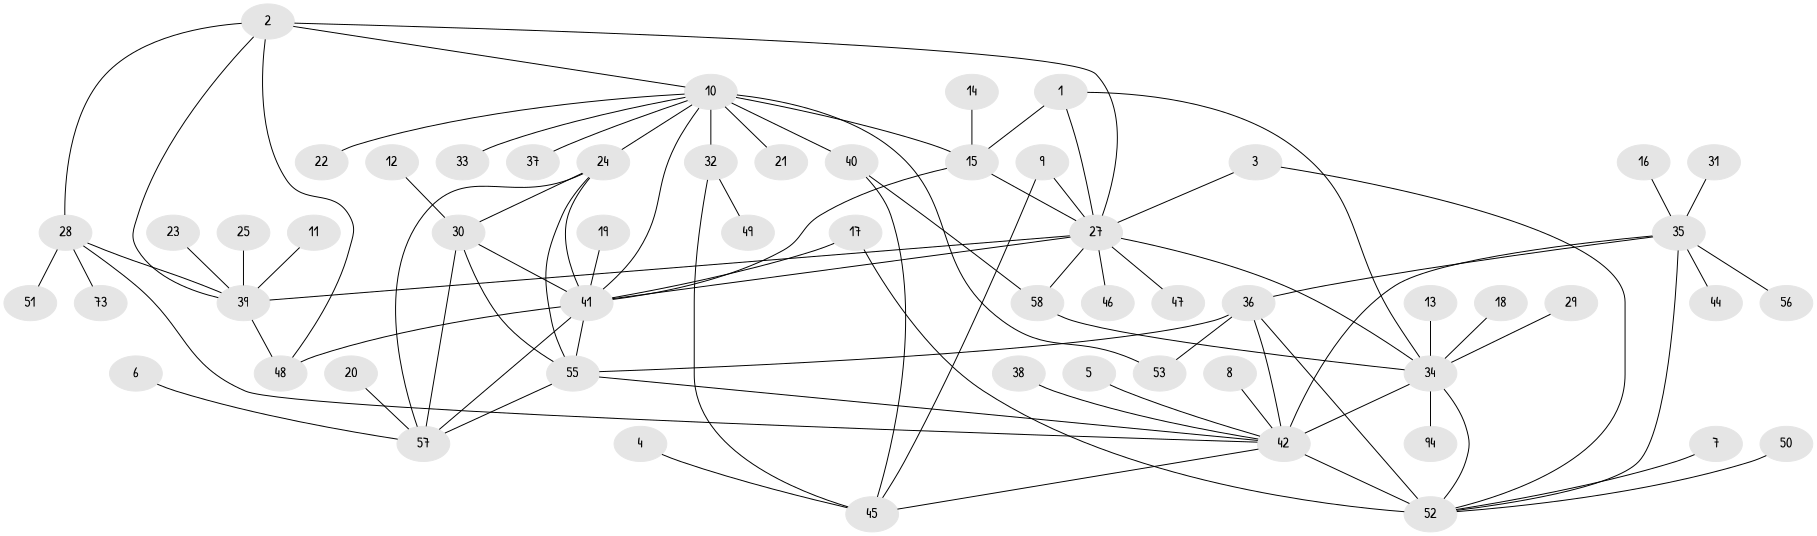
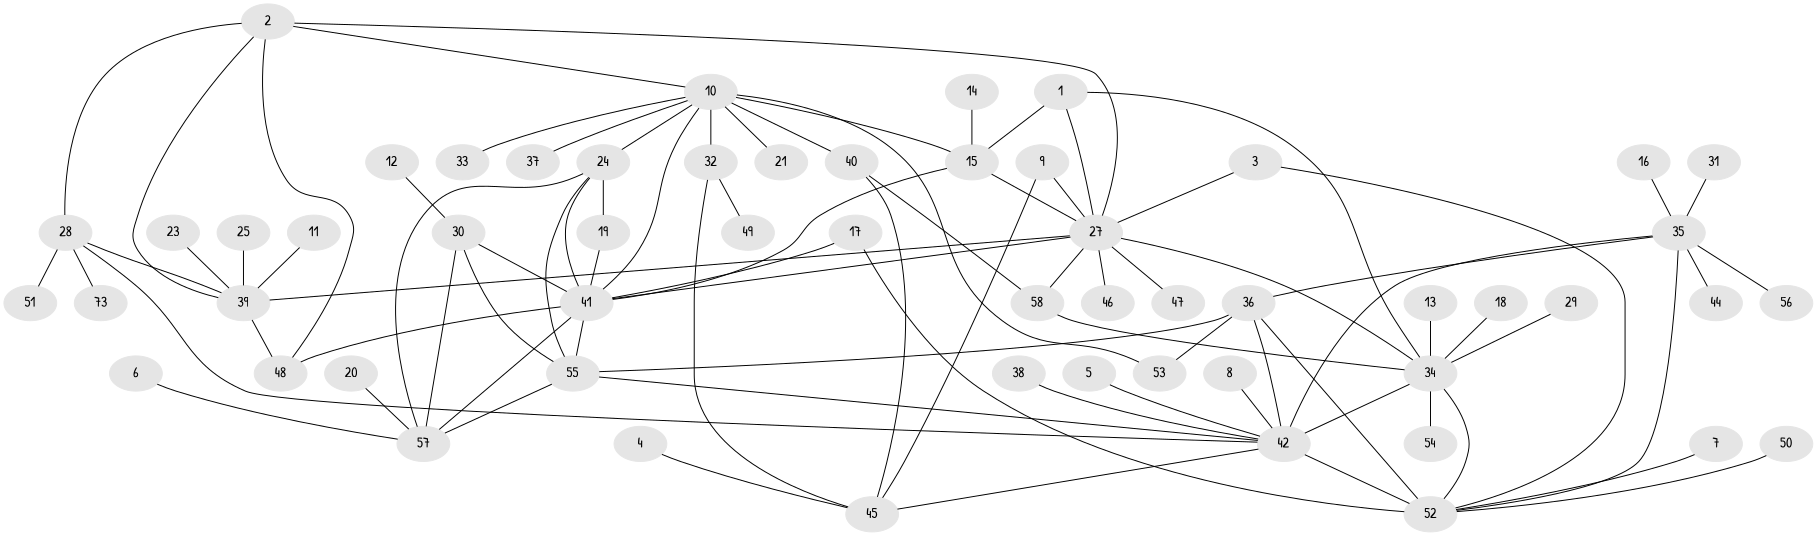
node "22": removed
edge "24" -- "30": now "24" -- "19"
node "94": label "94" -> "54"
